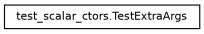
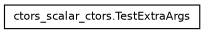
node "test_scalar_ctors.TestExtraArgs": label "test_scalar_ctors.TestExtraArgs" -> "ctors_scalar_ctors.TestExtraArgs"
